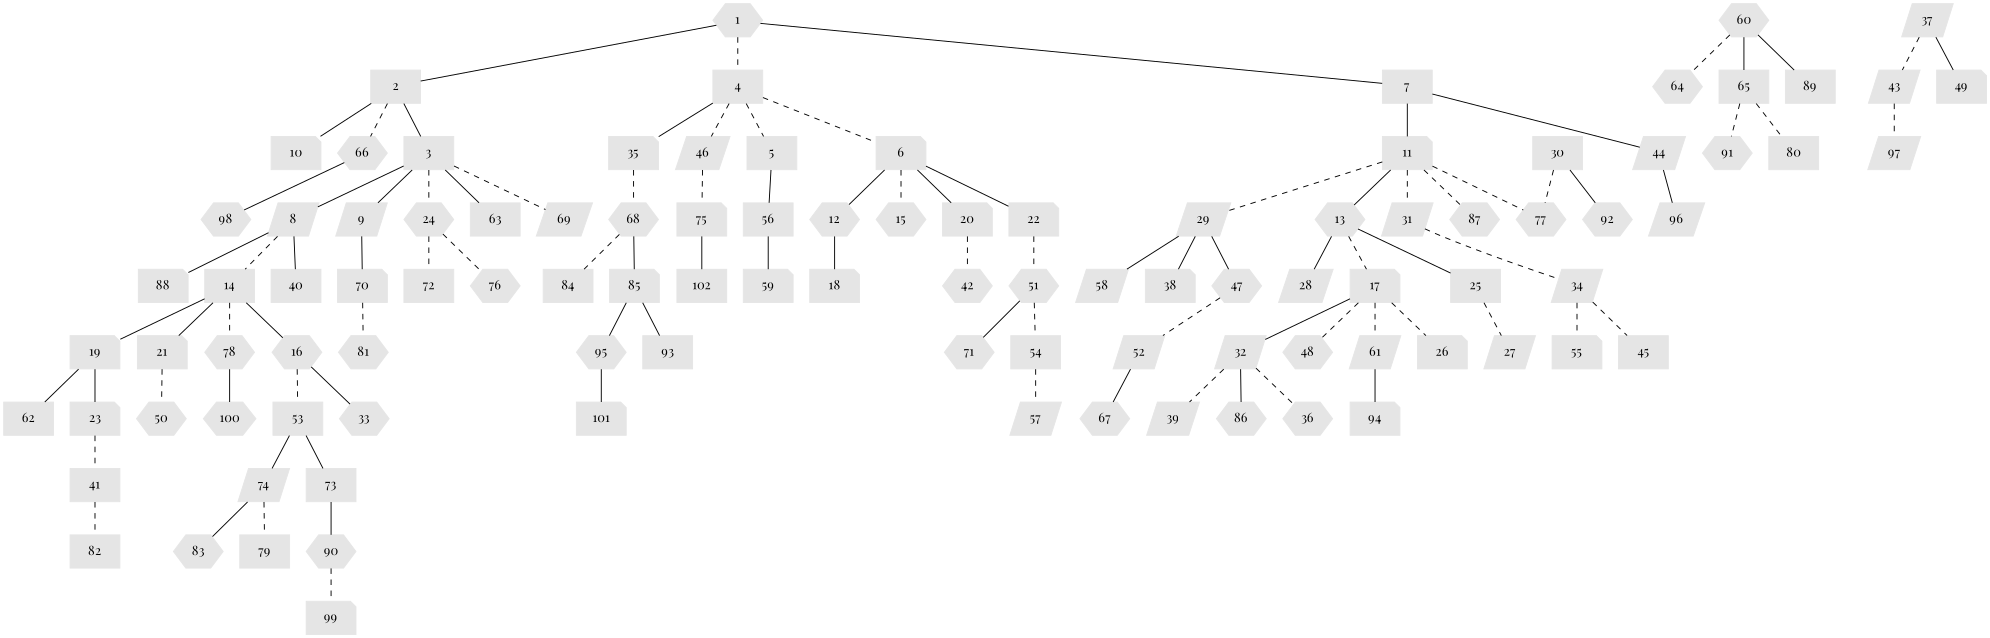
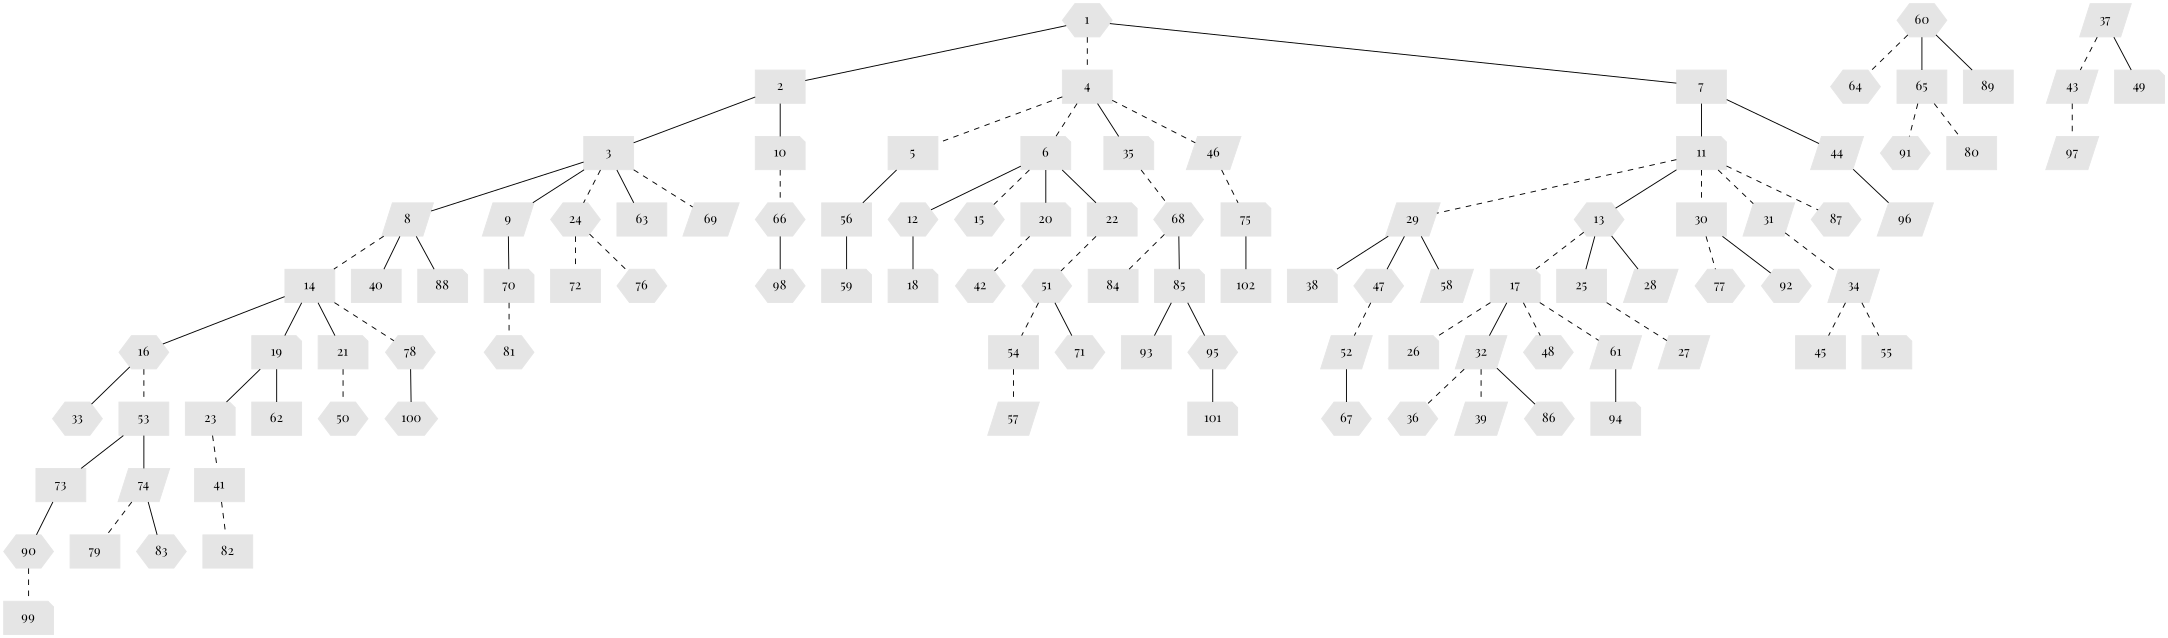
edge "2" -- "66": now "10" -- "66"
edge "11" -- "77": now "11" -- "30"
